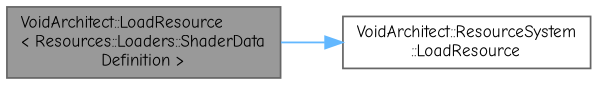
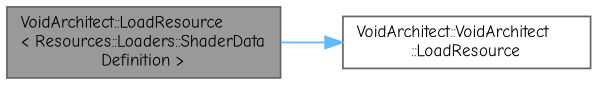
node "VoidArchitect::ResourceSystem ::LoadResource": label "VoidArchitect::ResourceSystem ::LoadResource" -> "VoidArchitect::VoidArchitect ::LoadResource"
